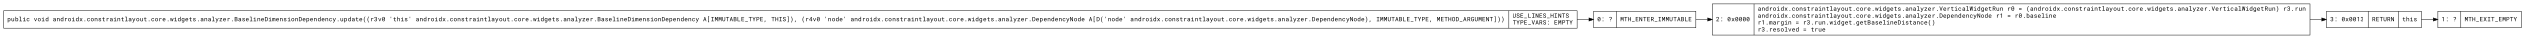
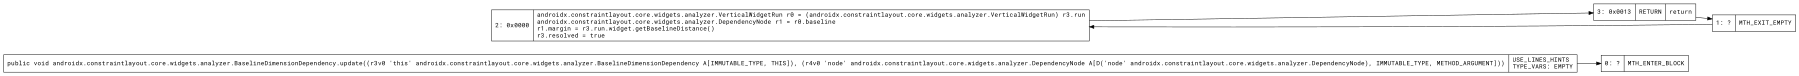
node "0: ?": text "MTH_ENTER_IMMUTABLE" -> "MTH_ENTER_BLOCK"
edge "0: ?" -> "2: 0x0000": now "1: ?" -> "2: 0x0000"
node "3: 0x0013": text "this" -> "return"
